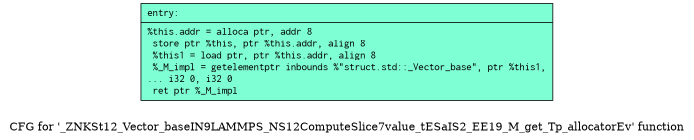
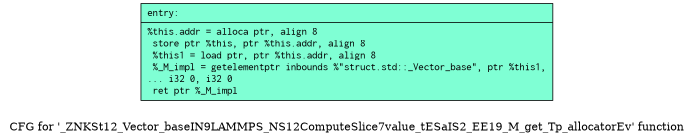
node "entry:": text "%this.addr = alloca ptr, addr 8" -> "%this.addr = alloca ptr, align 8"
